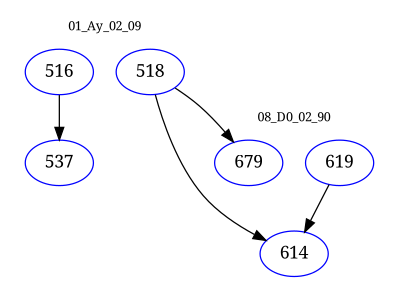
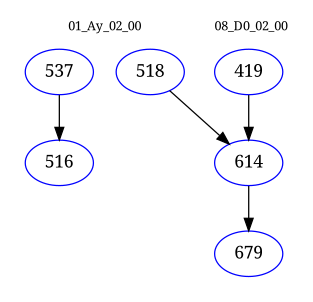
cluster "01_Ay_02_09": label "01_Ay_02_09" -> "01_Ay_02_00"
edge "516" -> "537": reversed
cluster "08_D0_02_90": label "08_D0_02_90" -> "08_D0_02_00"
edge "518" -> "679": now "614" -> "679"
node "619": label "619" -> "419"
